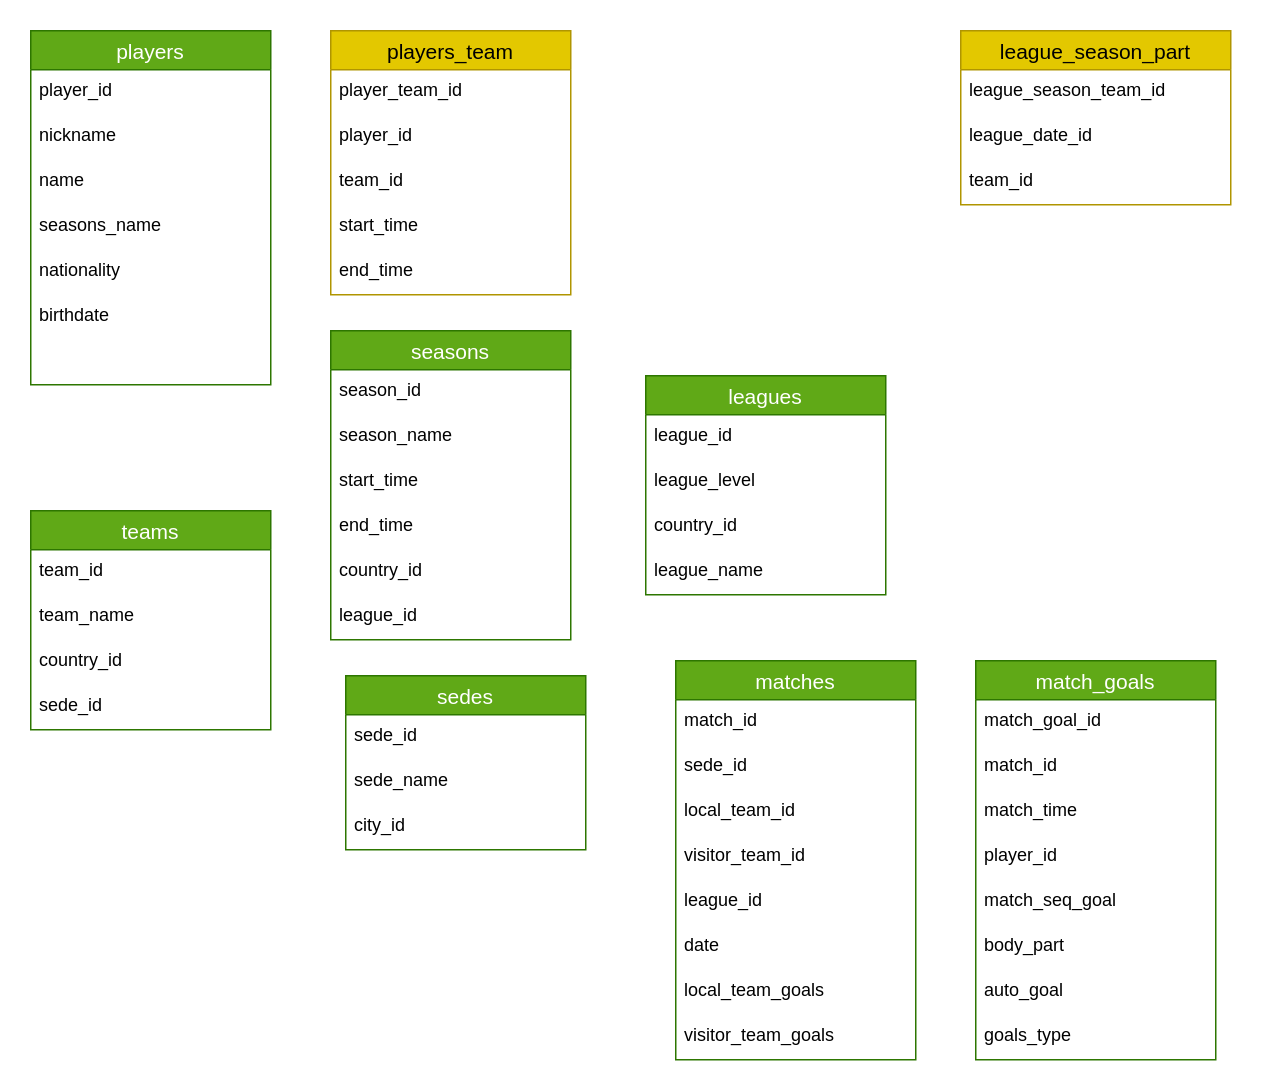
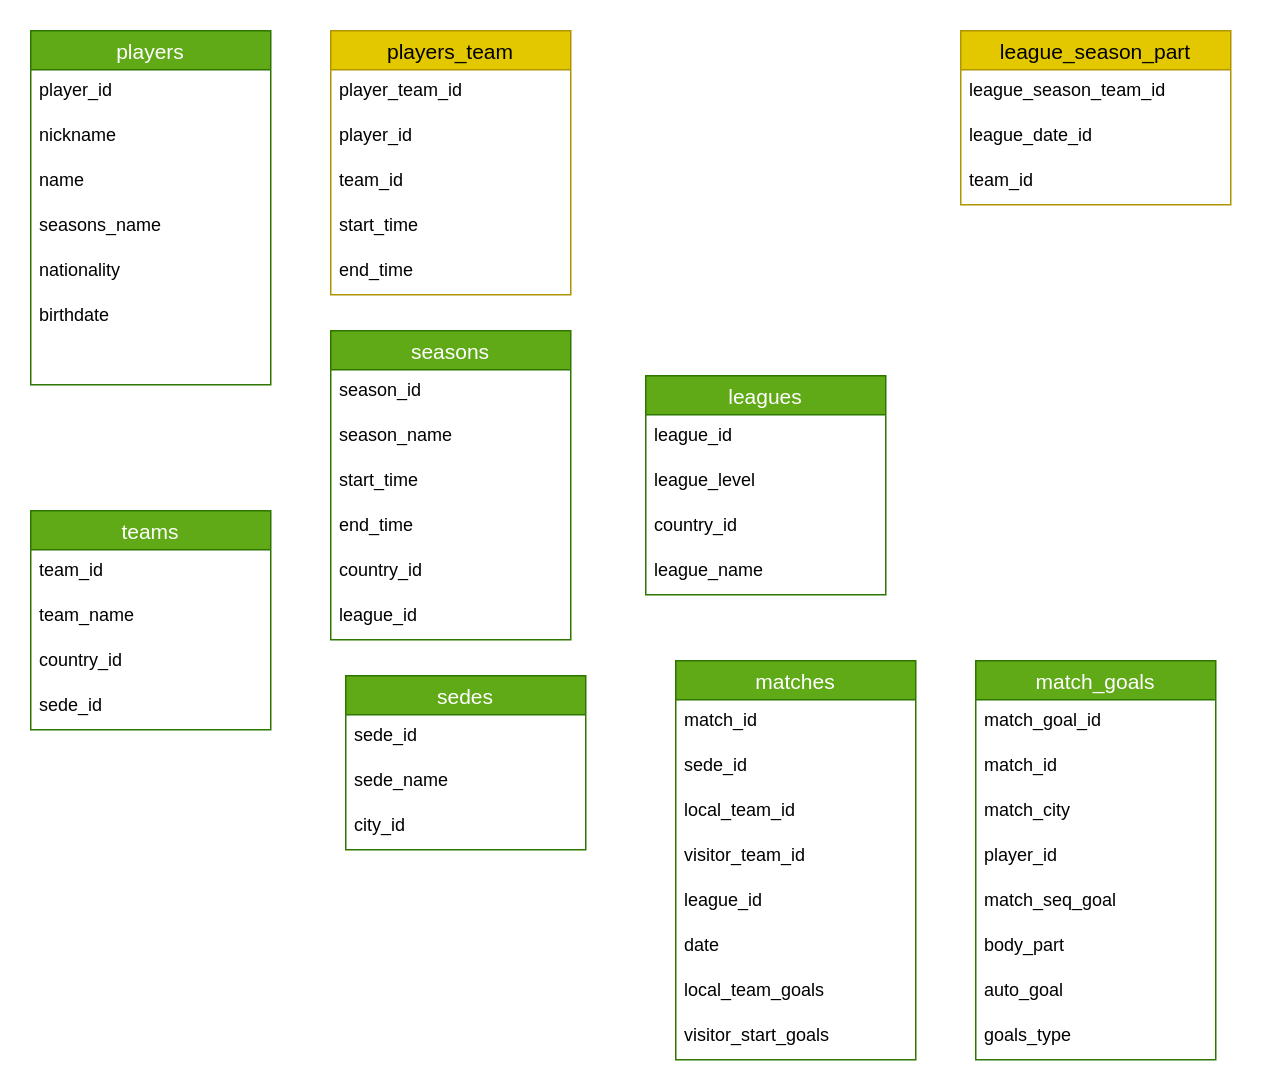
node "match_time": label "match_time" -> "match_city"
node "visitor_team_goals": label "visitor_team_goals" -> "visitor_start_goals"
